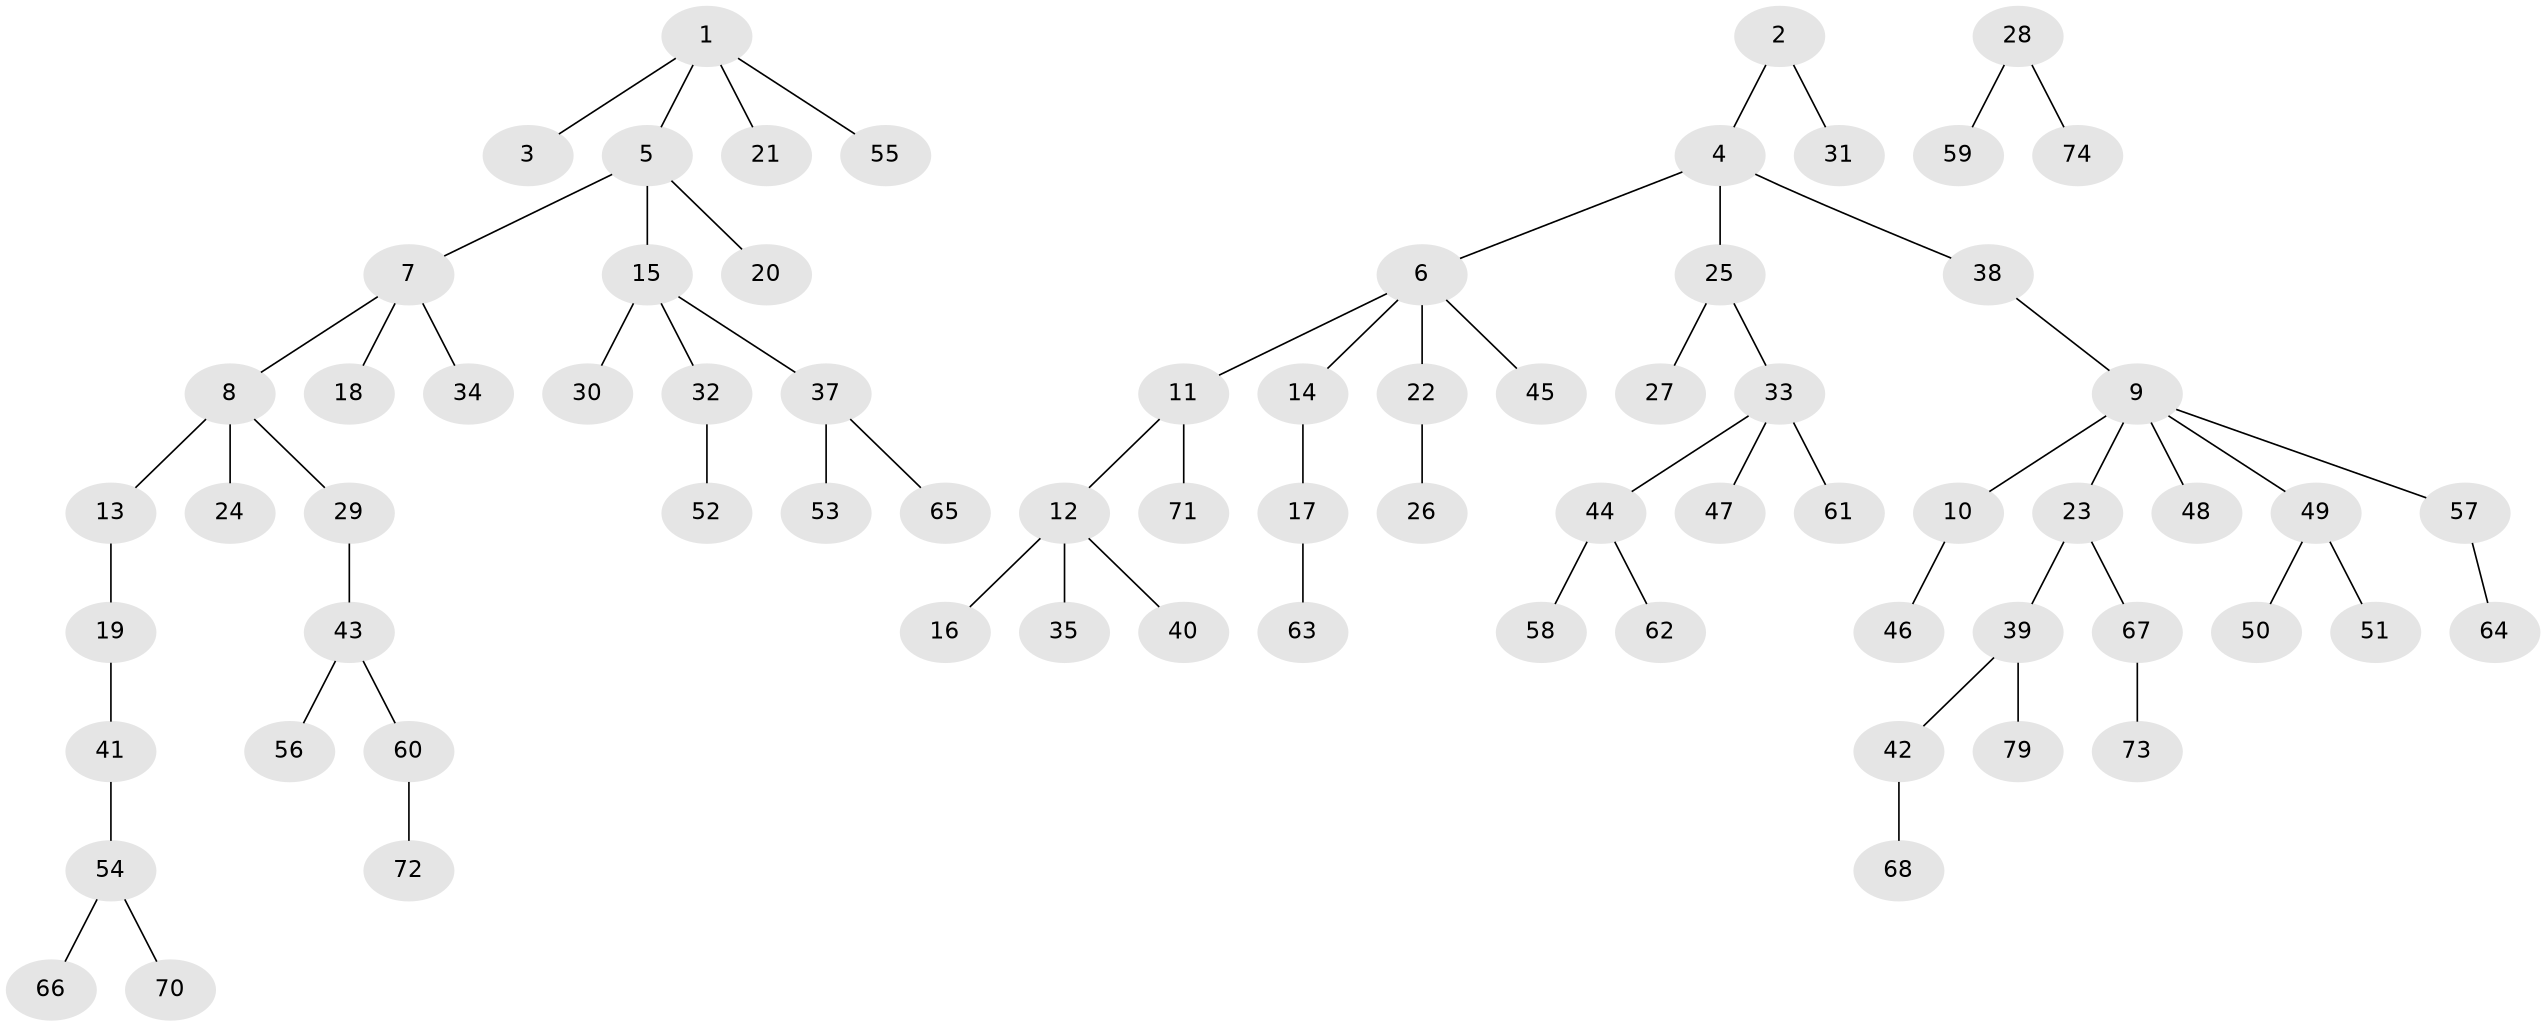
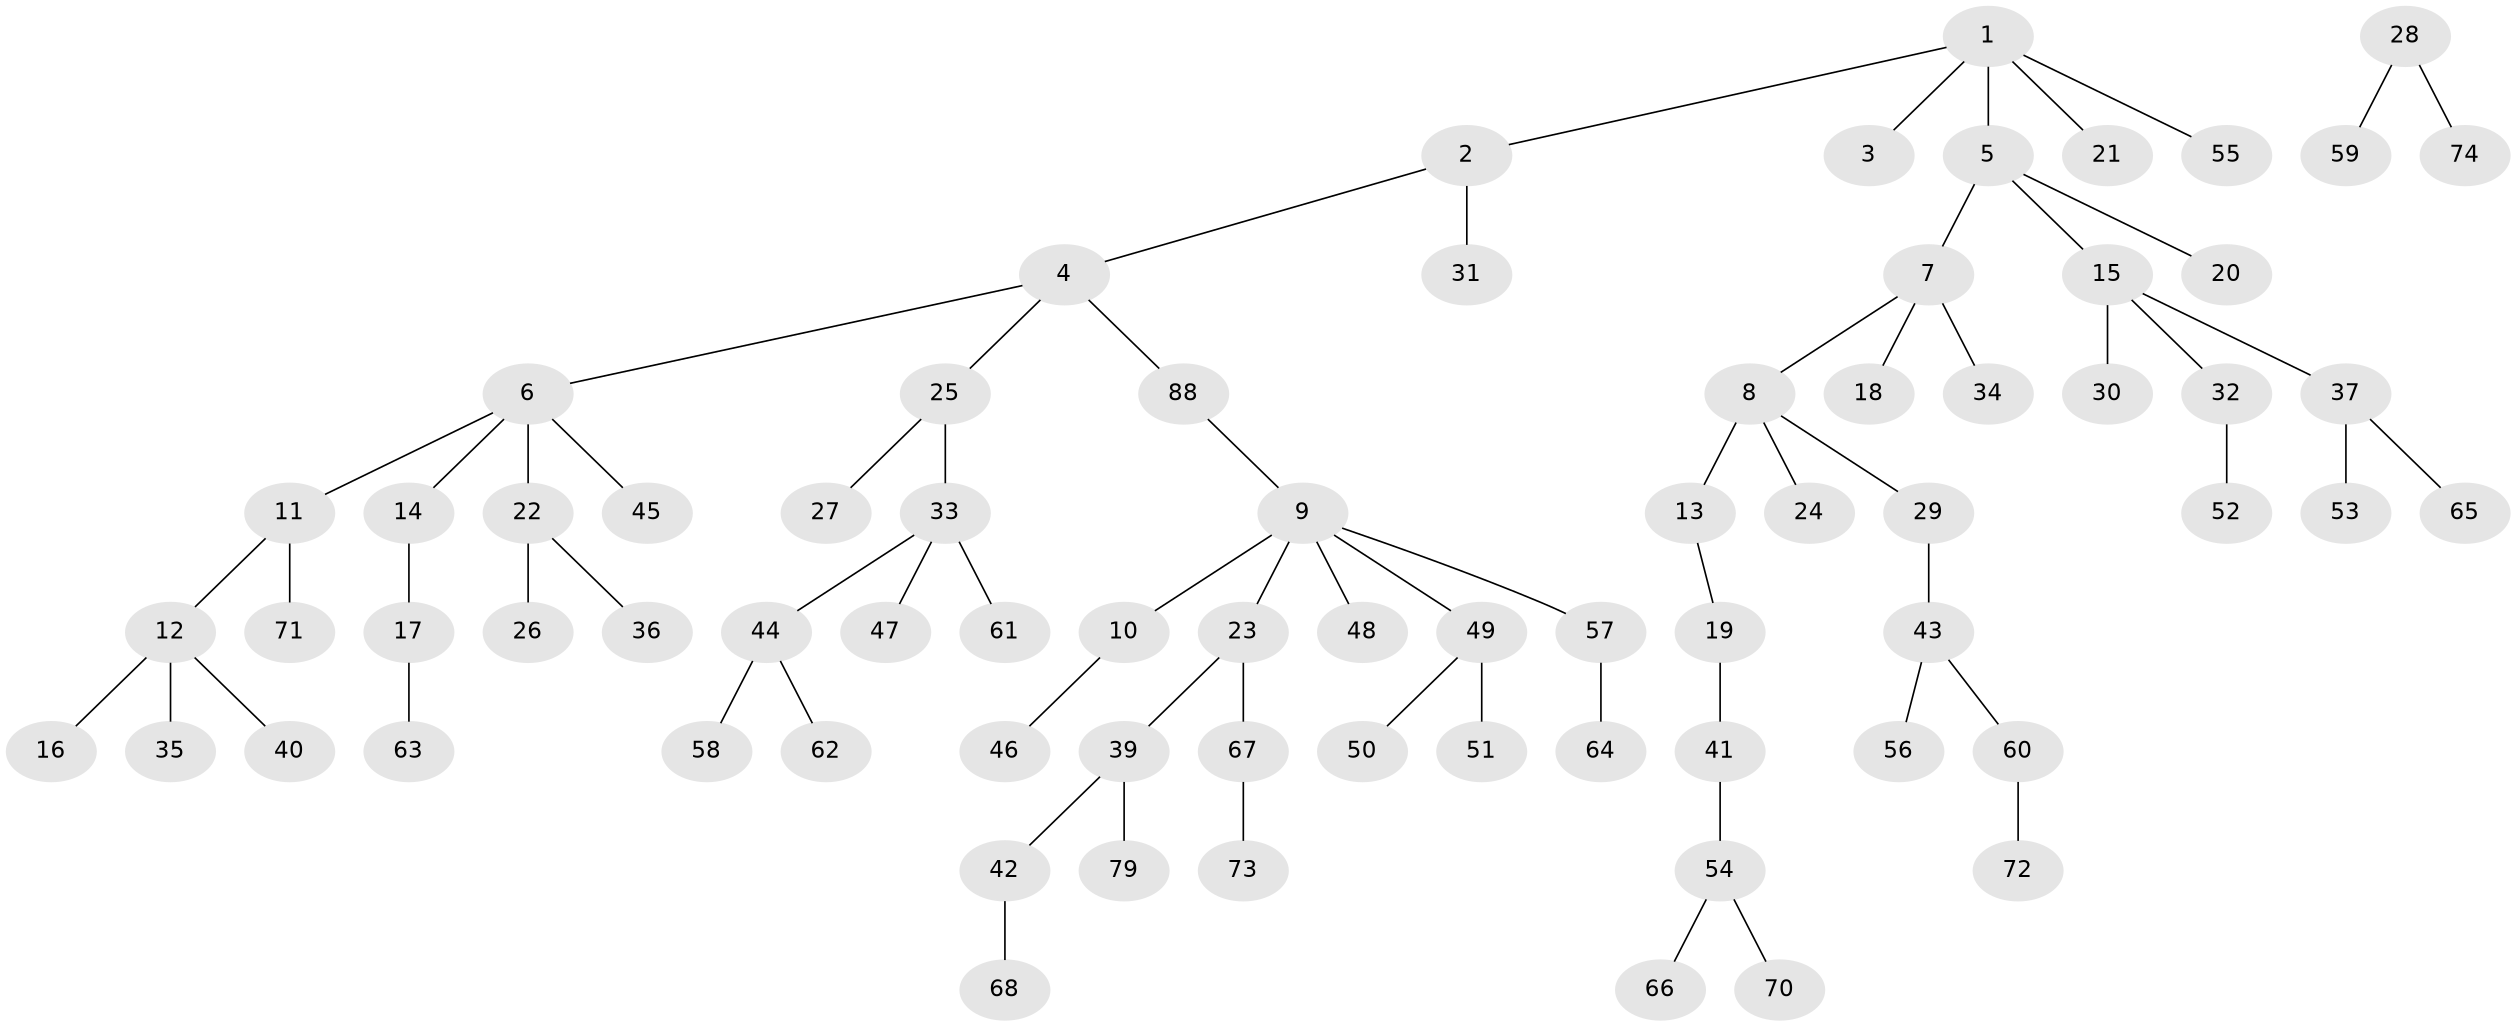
edge "1" -- "2": added
node "38": label "38" -> "88"
node "36": added
